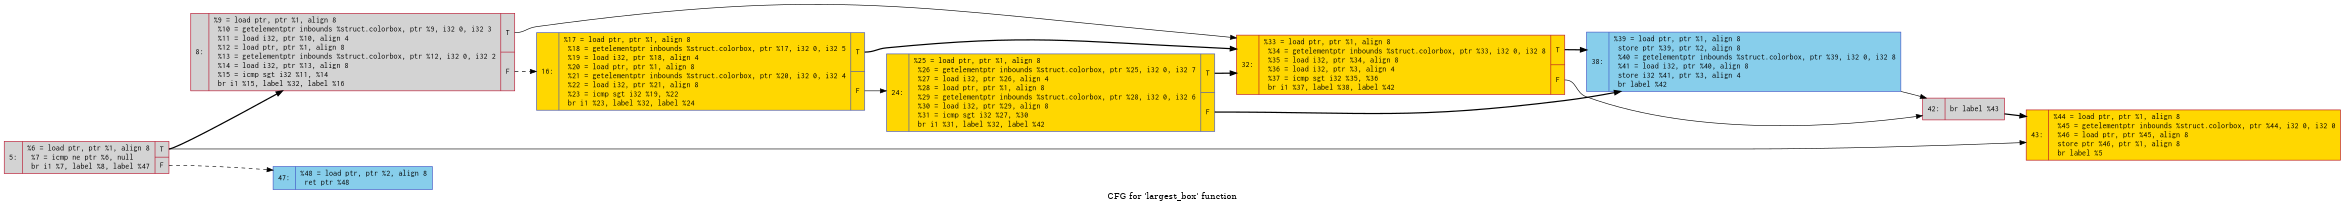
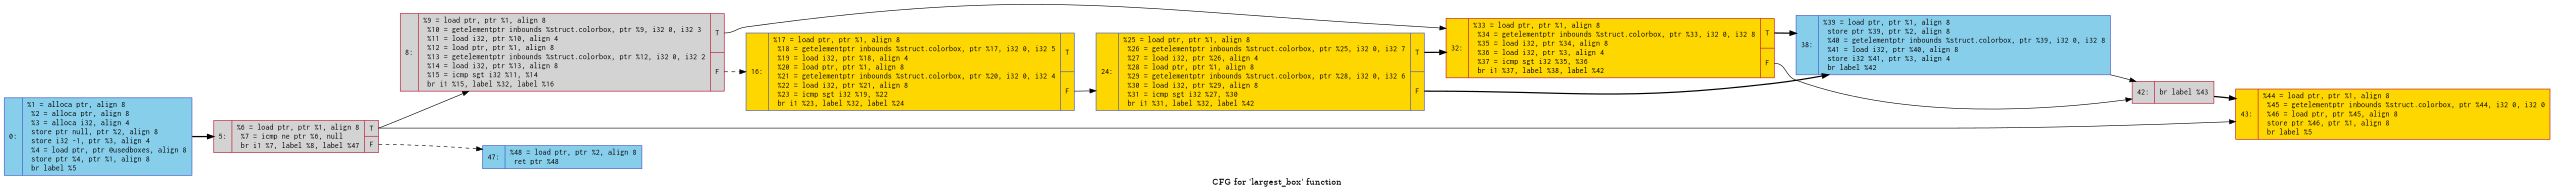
edge "16:" -> "32:": removed
edge "5:" -> "8:": style bold -> solid
node "0:": added
